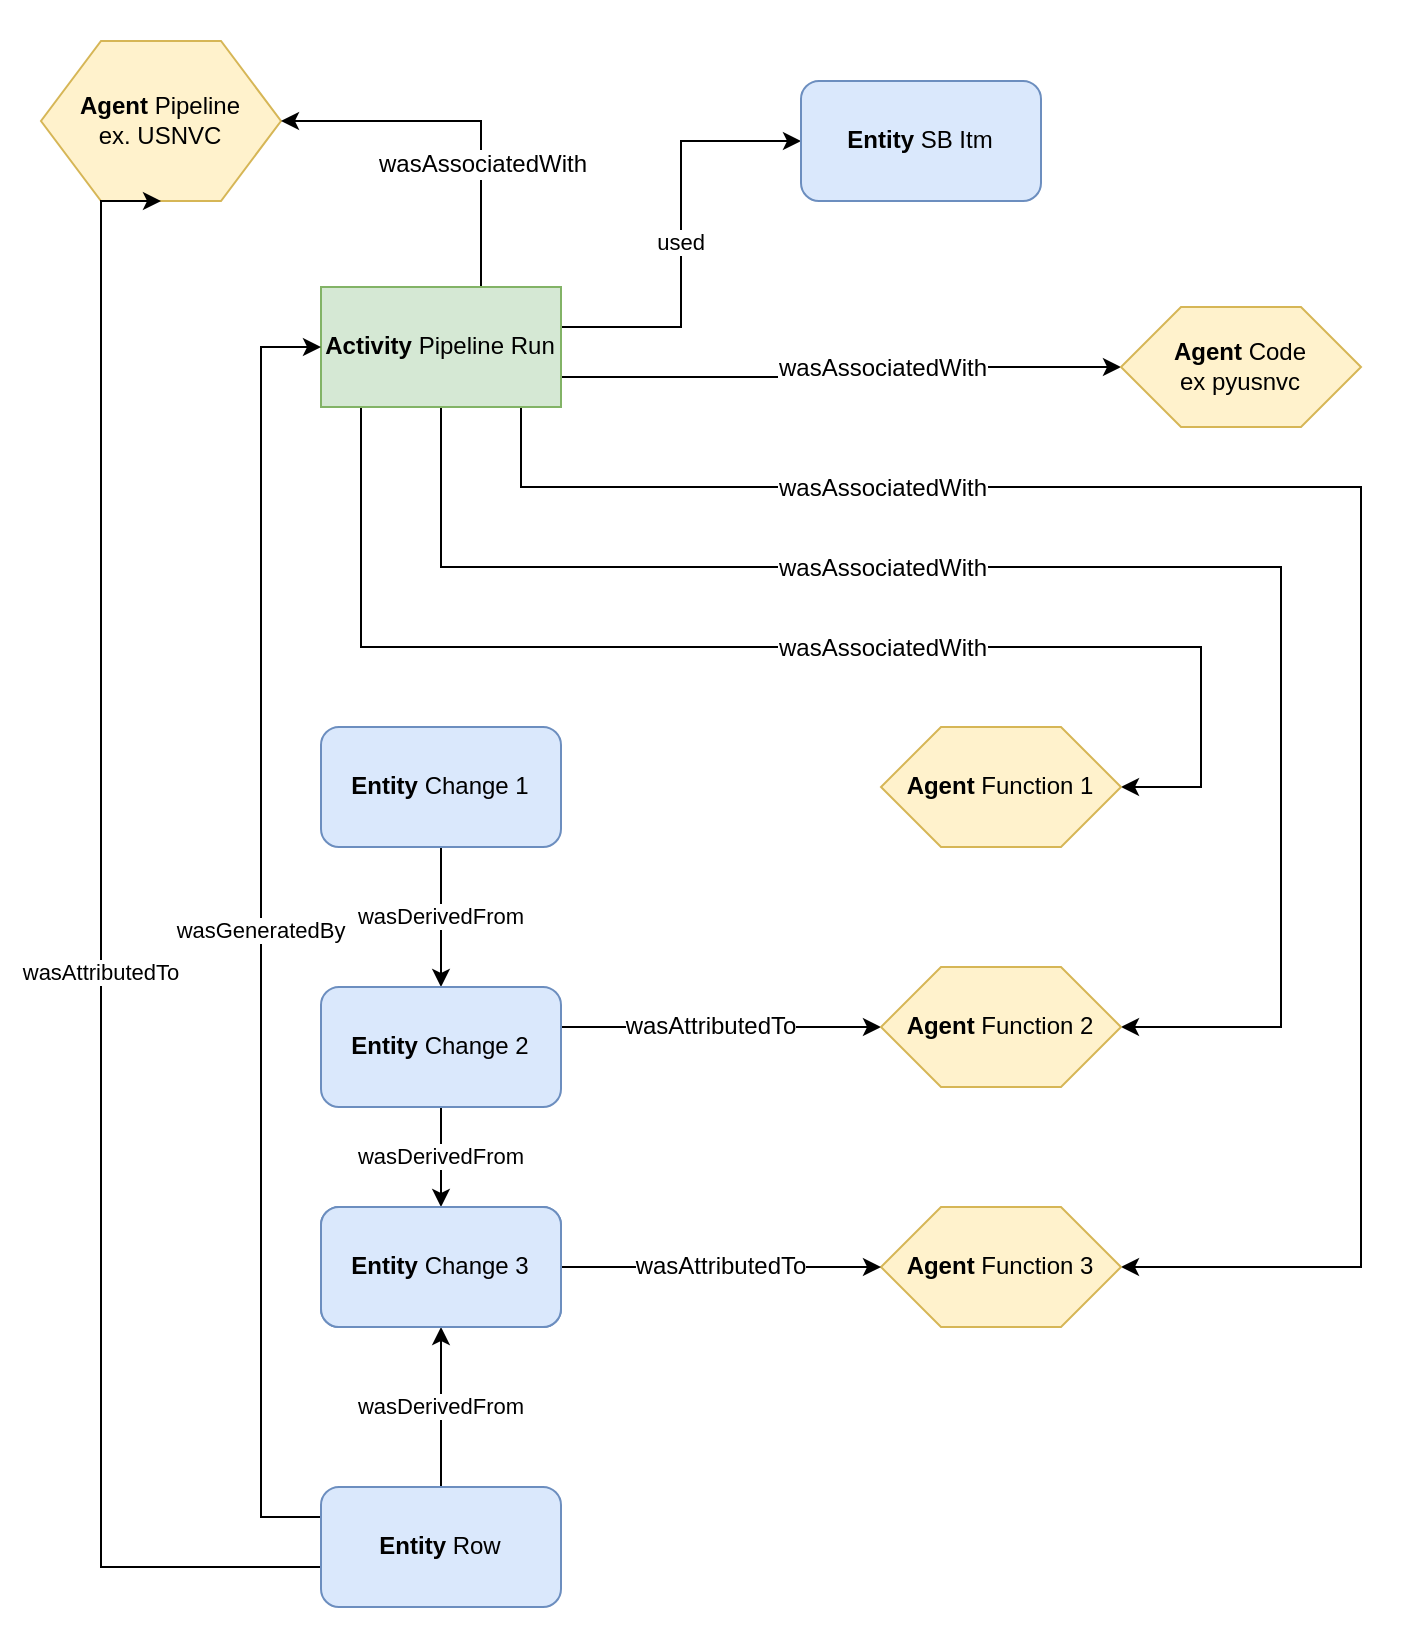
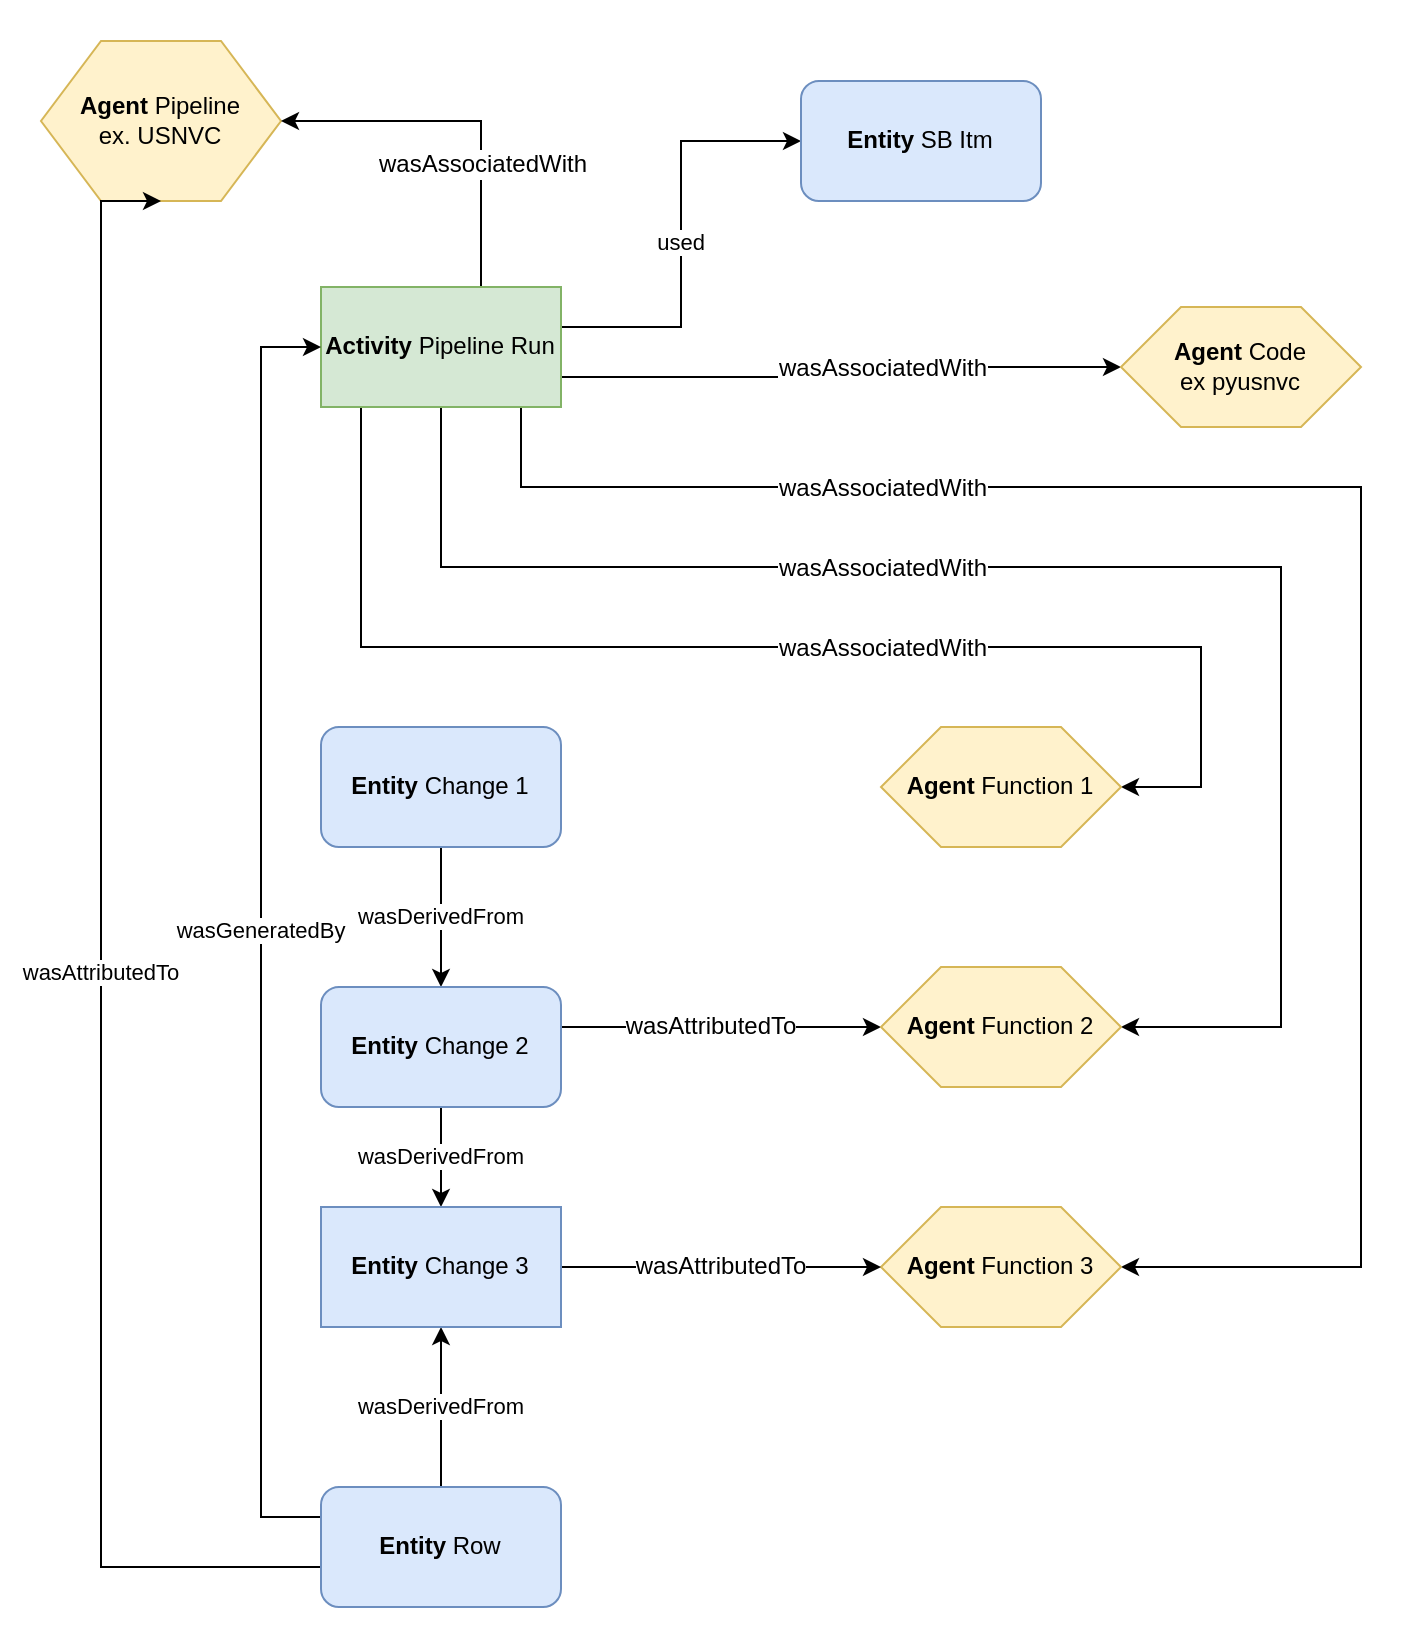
node "Entity Change 3": shape rounded rectangle -> rectangle
